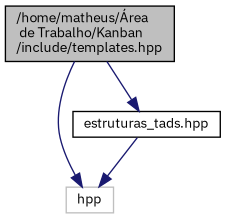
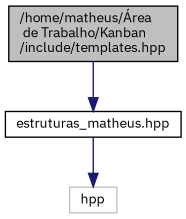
edge "/home/matheus/Área de Trabalho/Kanban /include/templates.hpp" -> "hpp": removed
node "estruturas_tads.hpp": label "estruturas_tads.hpp" -> "estruturas_matheus.hpp"
